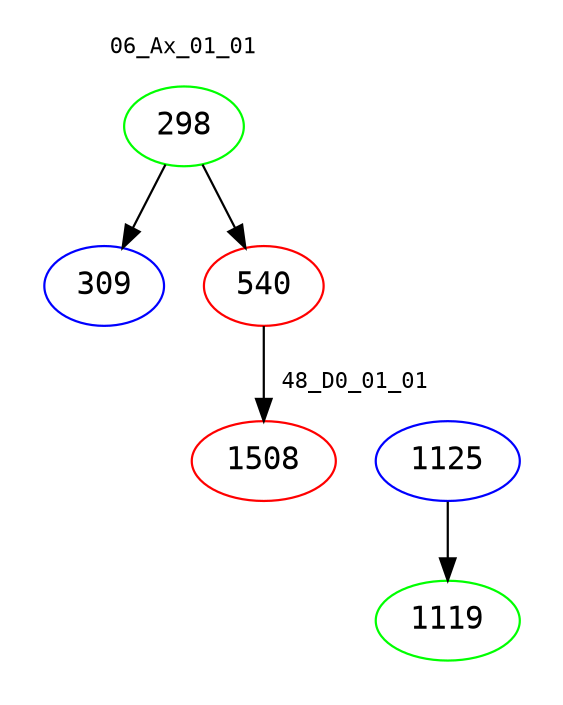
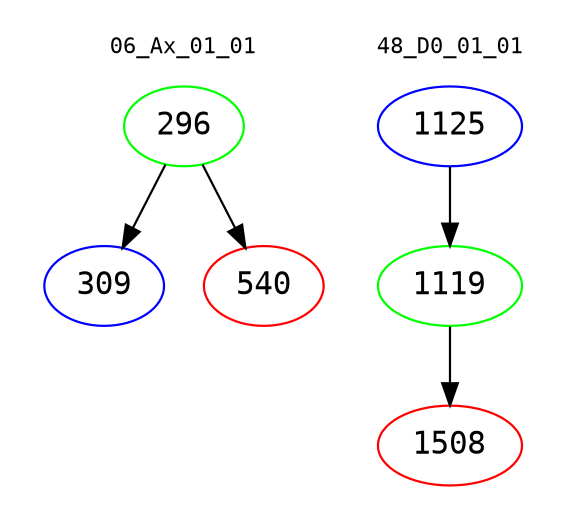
node "298": label "298" -> "296"
edge "540" -> "1508": now "1119" -> "1508"
